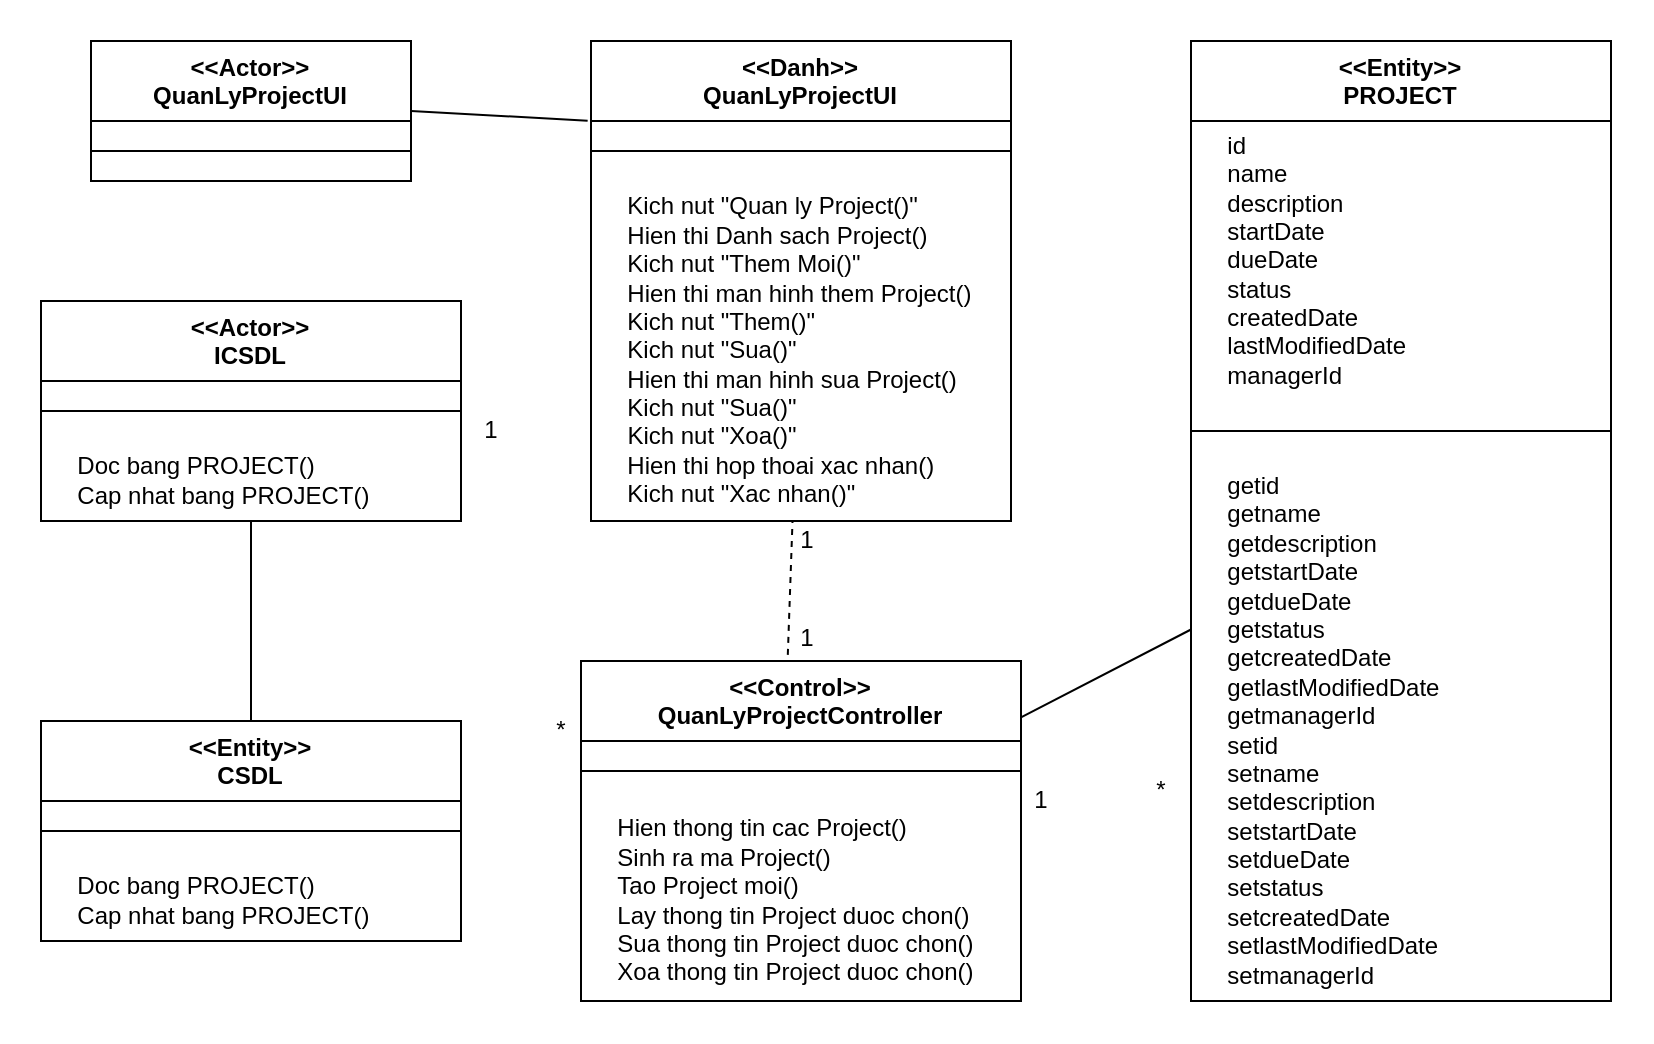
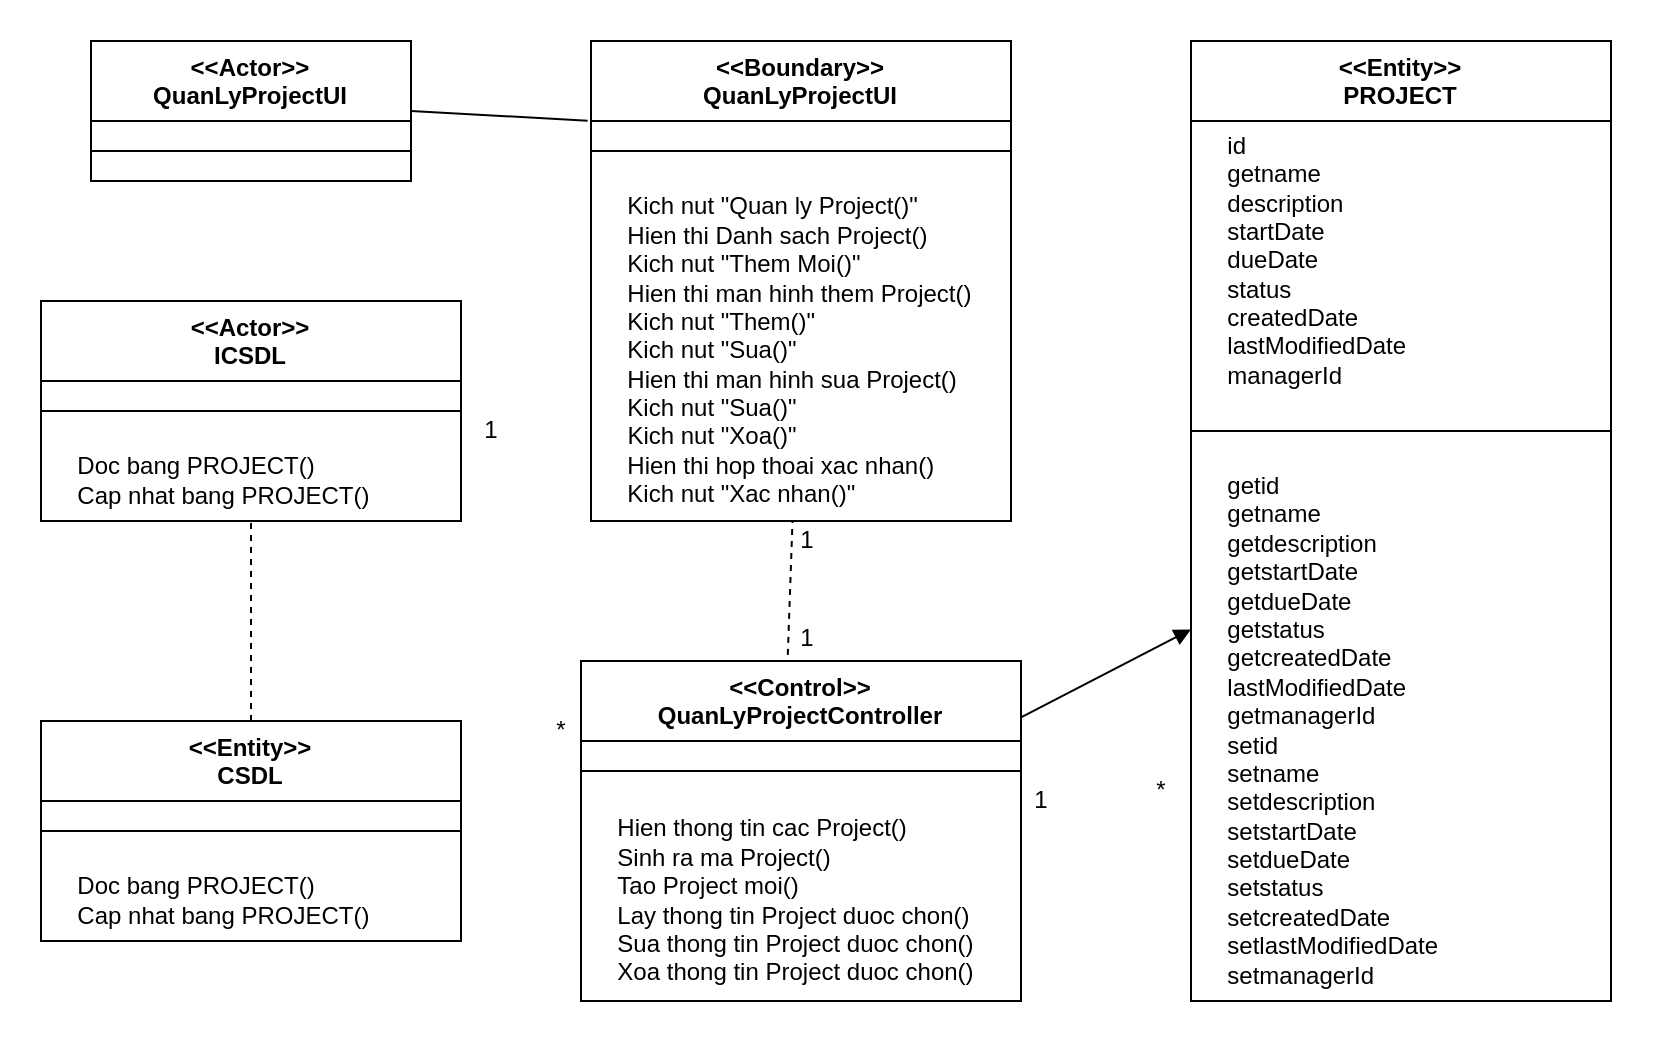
node "<<Danh>> QuanLyProjectUI": label "<<Danh>> QuanLyProjectUI" -> "<<Boundary>> QuanLyProjectUI"
node "id name description startDate dueDate status createdDate lastModifiedDate managerId": label "id name description startDate dueDate status createdDate lastModifiedDate managerId" -> "id getname description startDate dueDate status createdDate lastModifiedDate managerId"
edge "<<Actor>> ICSDL" -- "<<Entity>> CSDL": style solid -> dashed
edge "<<Entity>> PROJECT" -- "<<Control>> QuanLyProjectController": arrowhead none -> block
node "getid getname getdescription getstartDate getdueDate getstatus getcreatedDate getlastModifiedDate getmanagerId setid setname setdescription setstartDate setdueDate setstatus setcreatedDate setlastModifiedDate setmanagerId": label "getid getname getdescription getstartDate getdueDate getstatus getcreatedDate getlastModifiedDate getmanagerId setid setname setdescription setstartDate setdueDate setstatus setcreatedDate setlastModifiedDate setmanagerId" -> "getid getname getdescription getstartDate getdueDate getstatus getcreatedDate lastModifiedDate getmanagerId setid setname setdescription setstartDate setdueDate setstatus setcreatedDate setlastModifiedDate setmanagerId"
